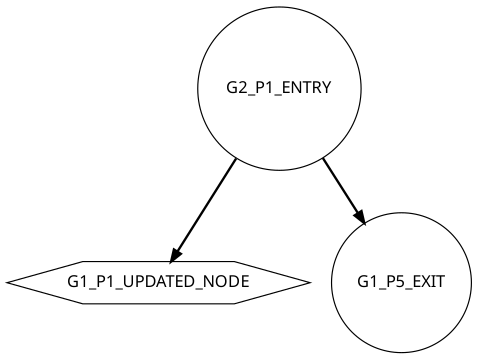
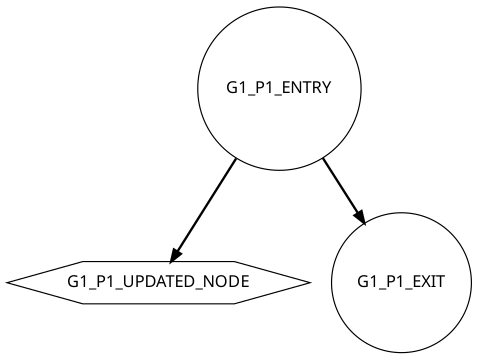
node "G2_P1_ENTRY": label "G2_P1_ENTRY" -> "G1_P1_ENTRY"
node "G1_P5_EXIT": label "G1_P5_EXIT" -> "G1_P1_EXIT"
